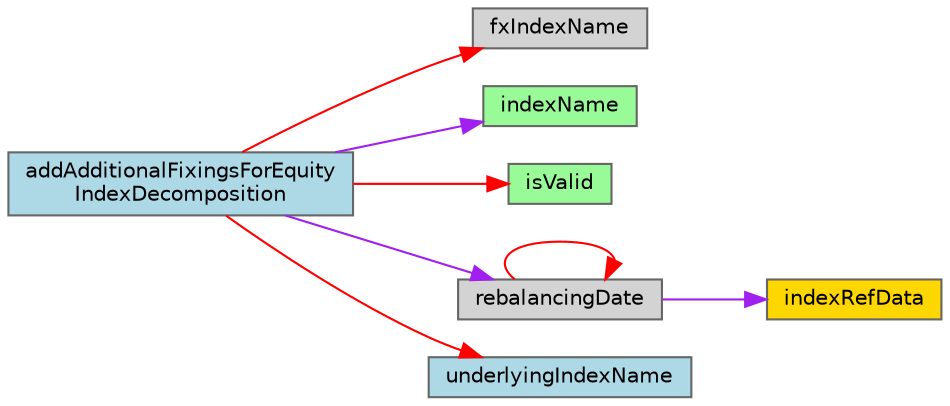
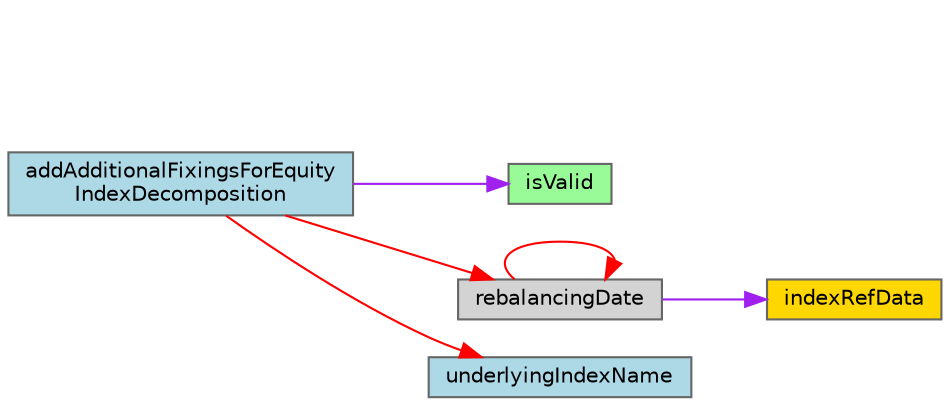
node "fxIndexName": removed
node "indexName": removed
edge "addAdditionalFixingsForEquity IndexDecomposition" -> "isValid": color red -> purple
edge "addAdditionalFixingsForEquity IndexDecomposition" -> "rebalancingDate": color purple -> red
